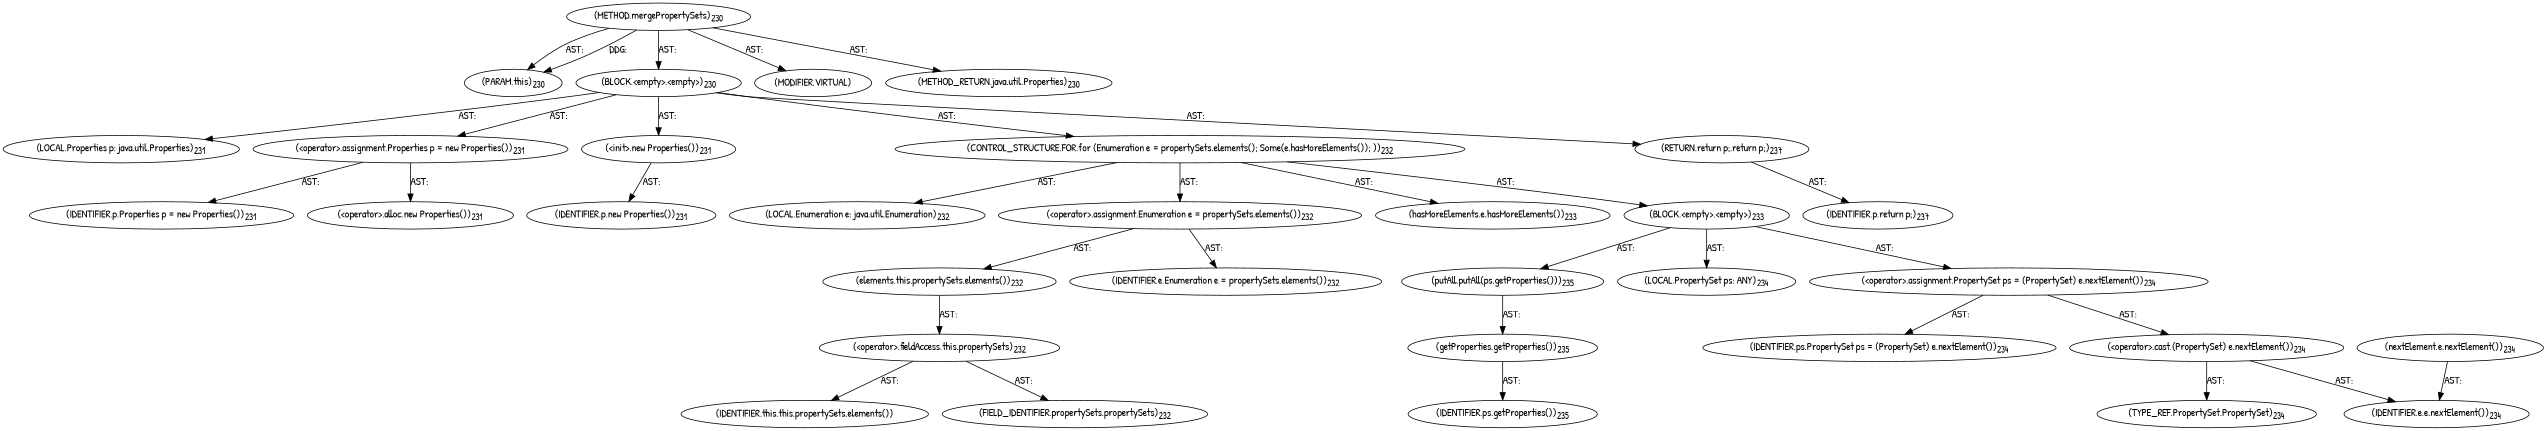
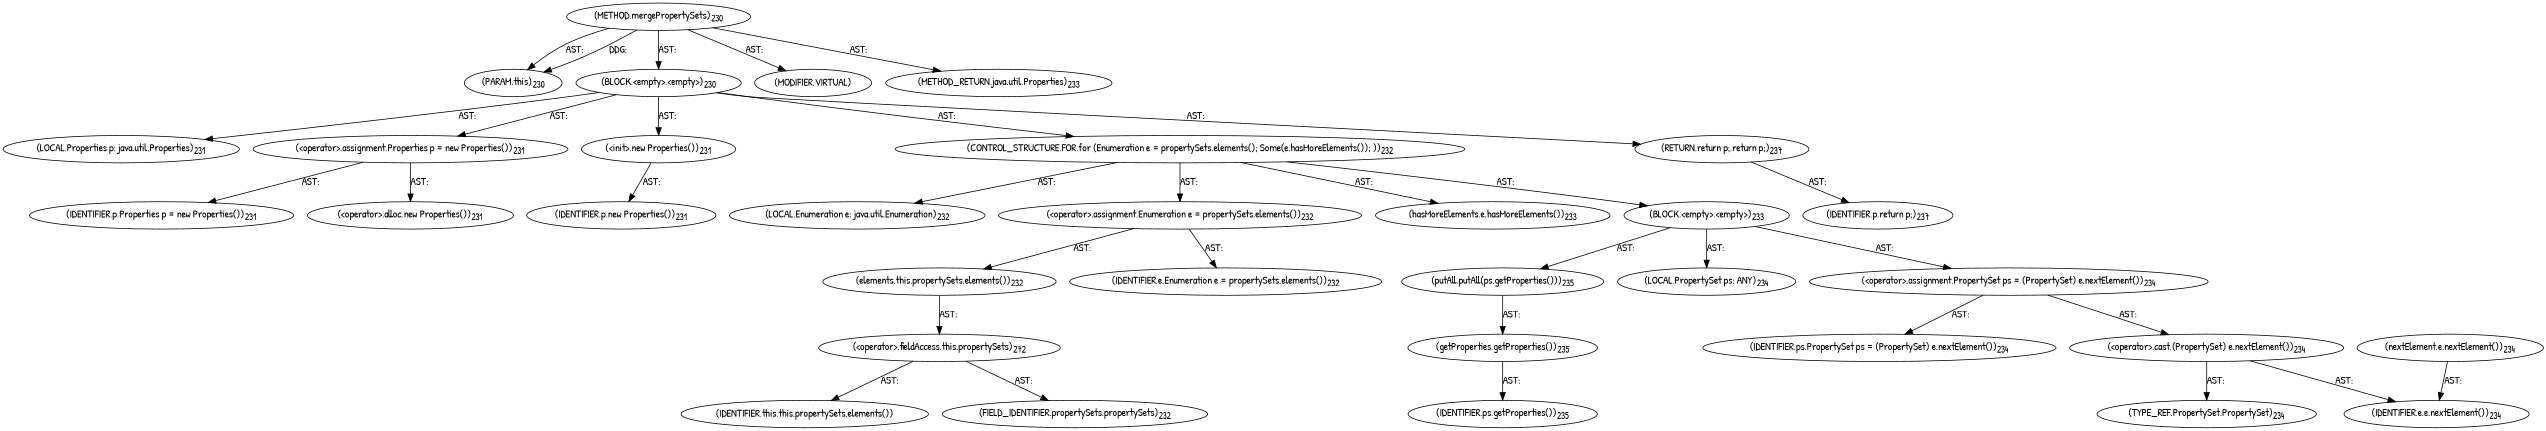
node "(METHOD_RETURN,java.util.Properties)": text "230" -> "233"
node "(<operator>.fieldAccess,this.propertySets)": text "232" -> "272"
